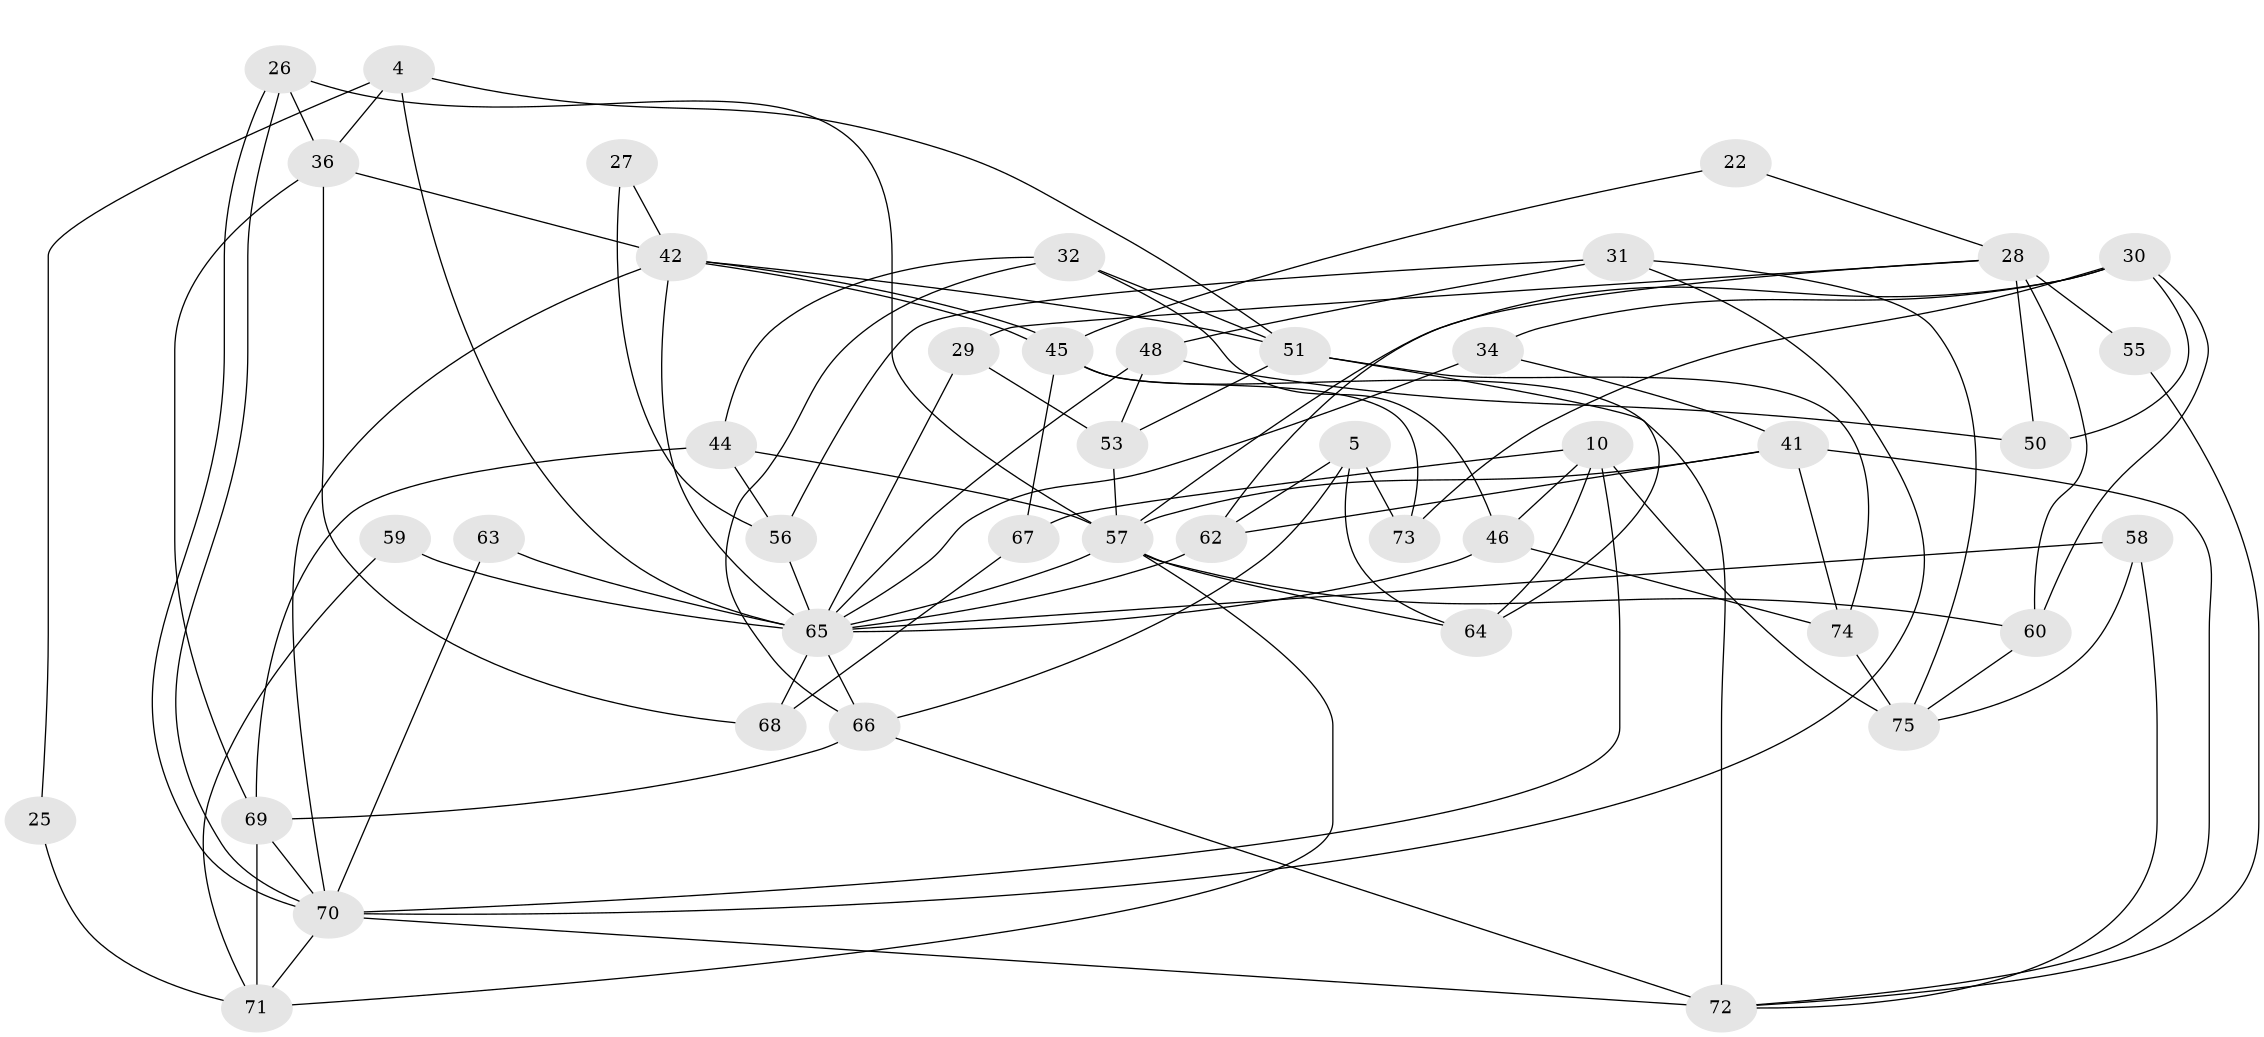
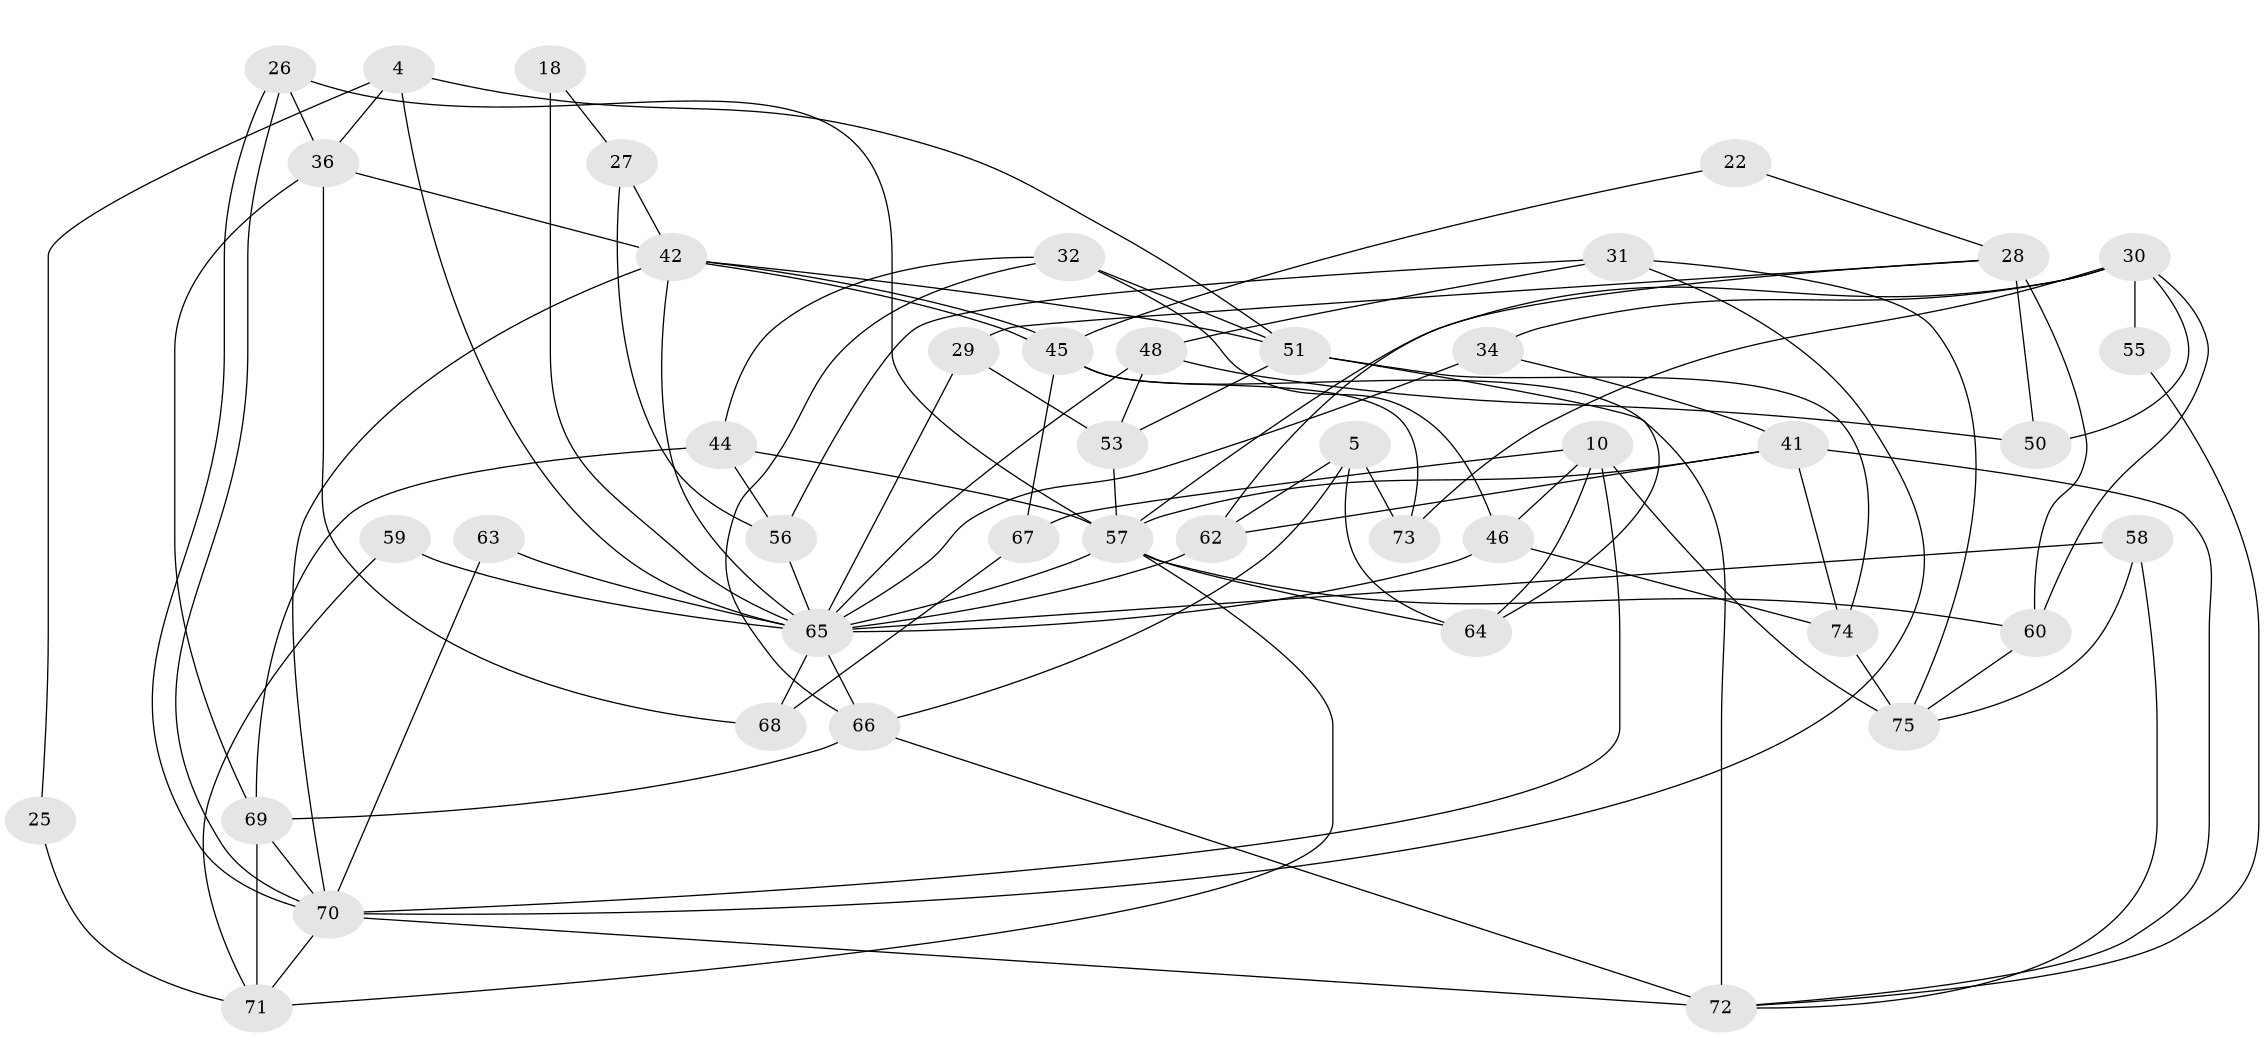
node "18": added
edge "28" -- "55": now "30" -- "55"
